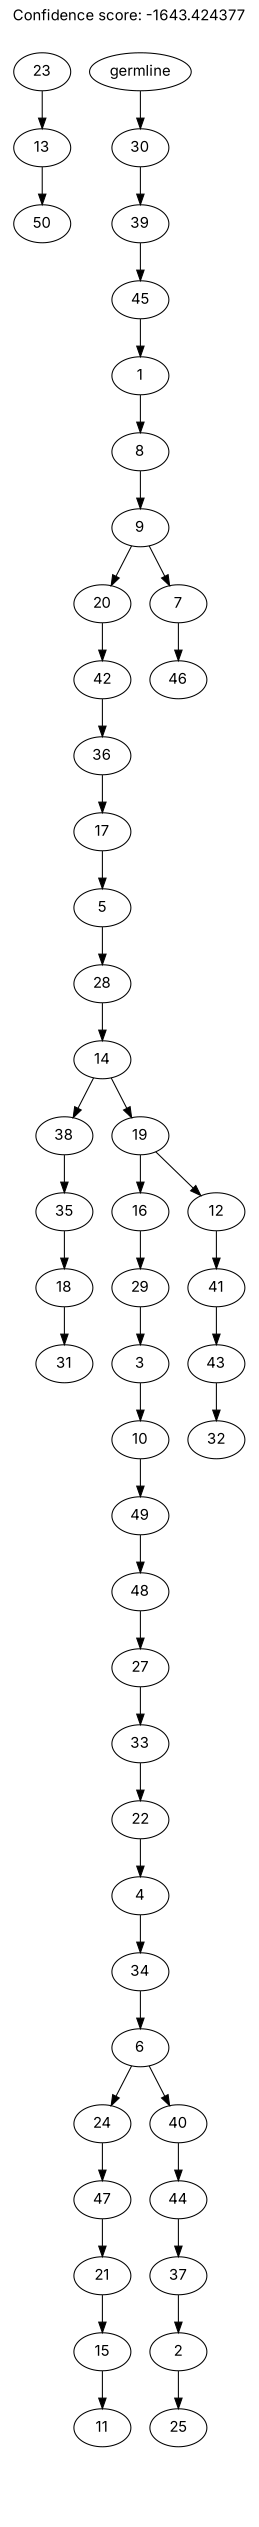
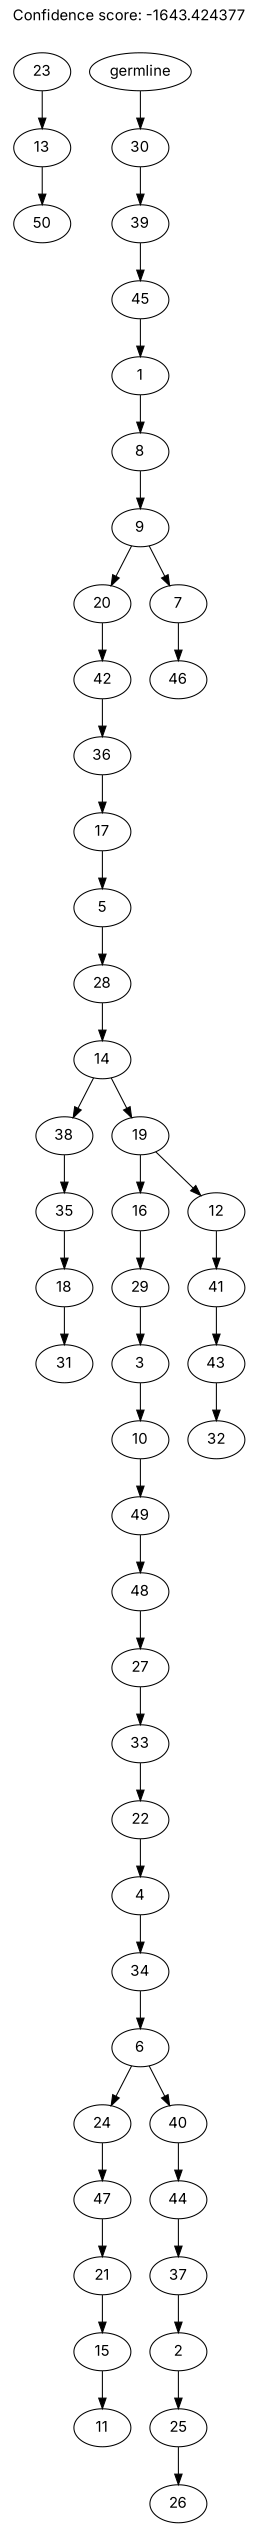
node "26": added
